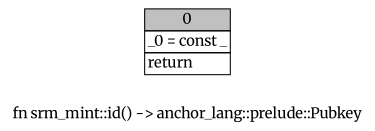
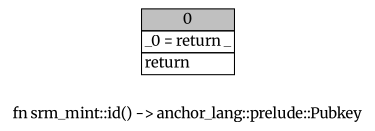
node "0": text "_0 = const _" -> "_0 = return _"
